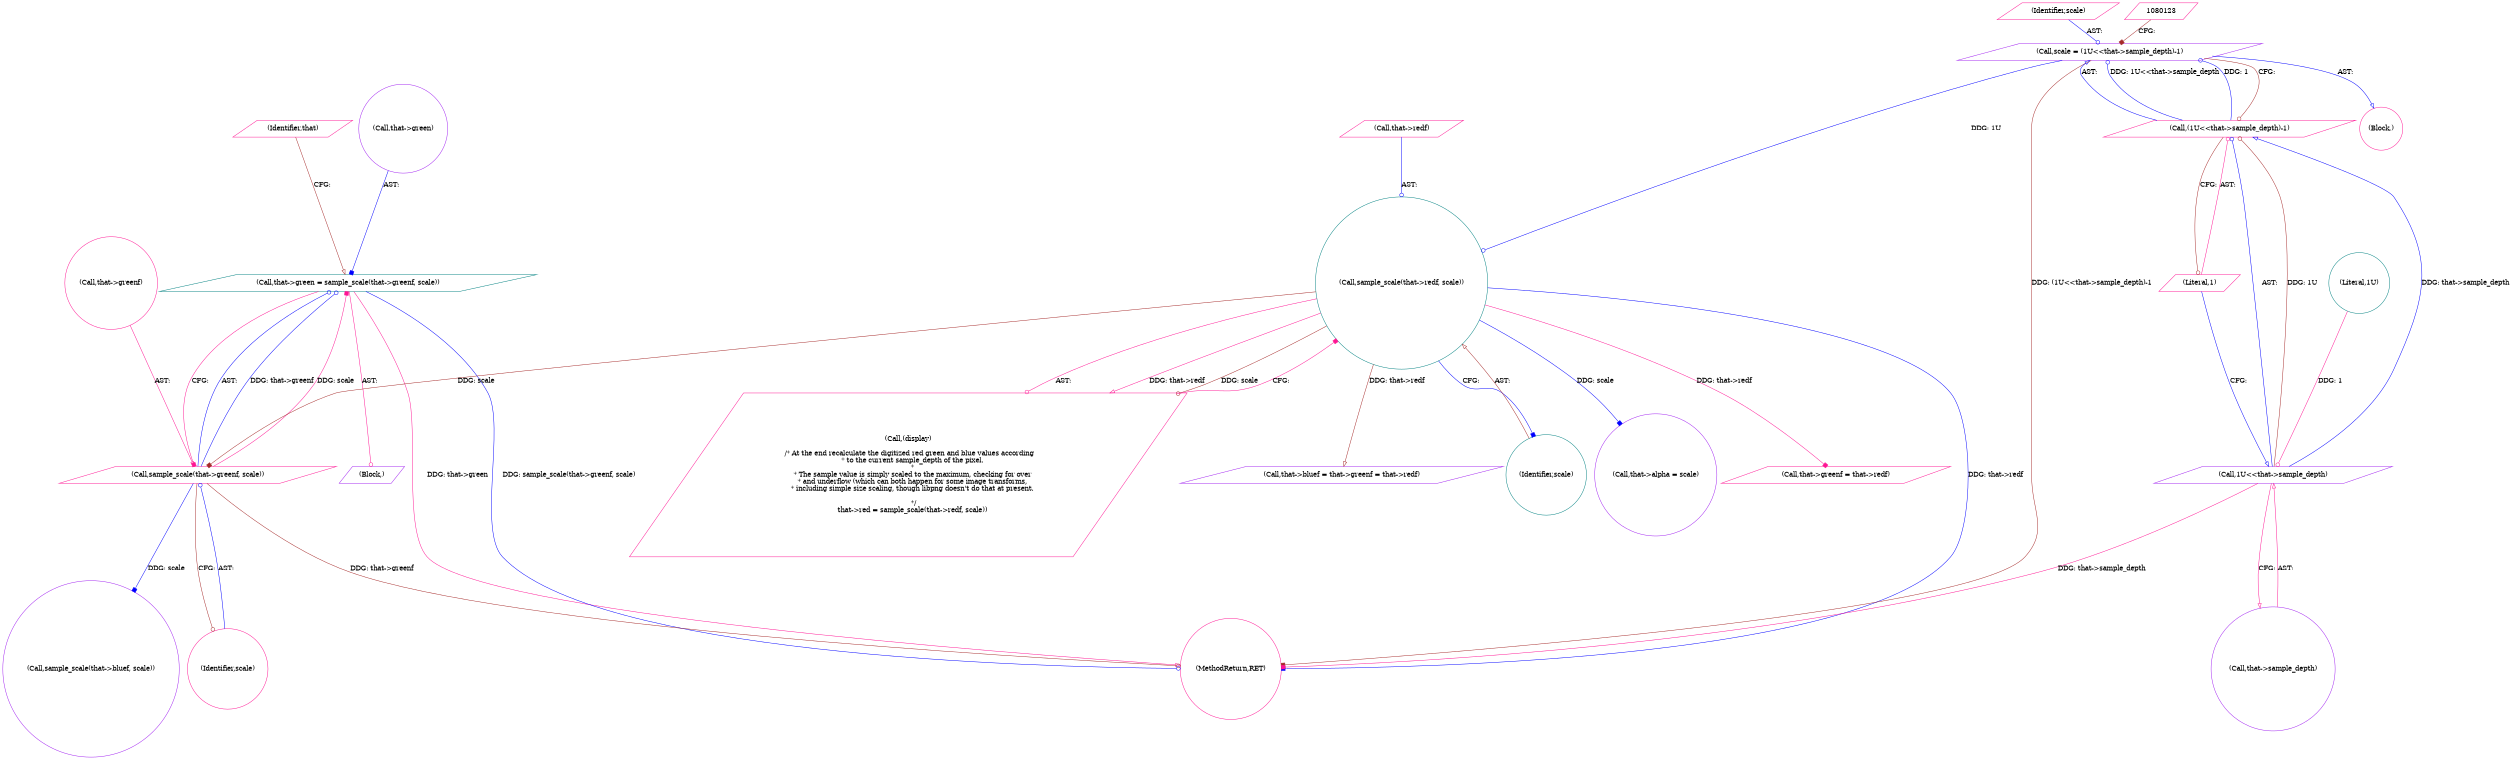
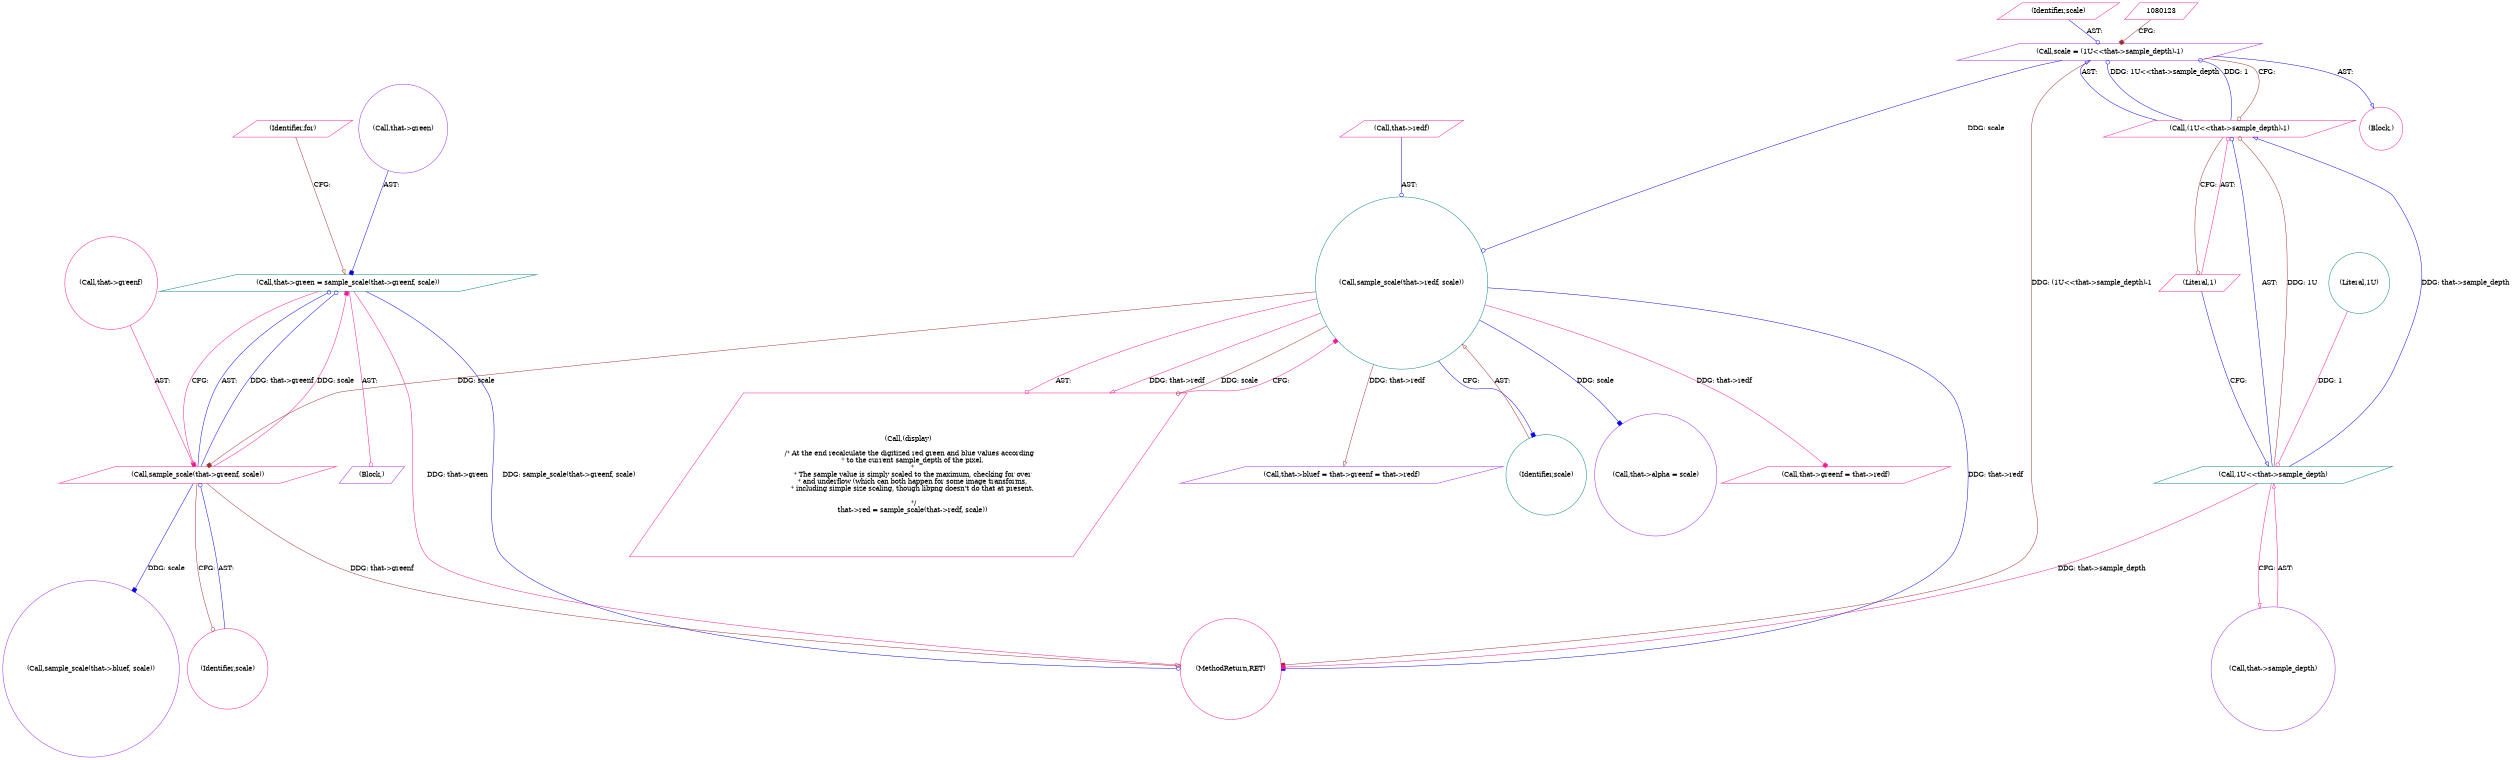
node "(Identifier,that)": label "(Identifier,that)" -> "(Identifier,for)"
edge "(Call,scale = (1U<<that->sample_depth)-1)" -> "(Call,sample_scale(that->redf, scale))": label "DDG: 1U" -> "DDG: scale"
node "(Call,1U<<that->sample_depth)": color purple -> teal
